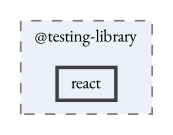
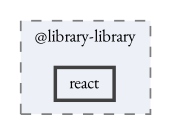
cluster "@testing-library": label "@testing-library" -> "@library-library"
